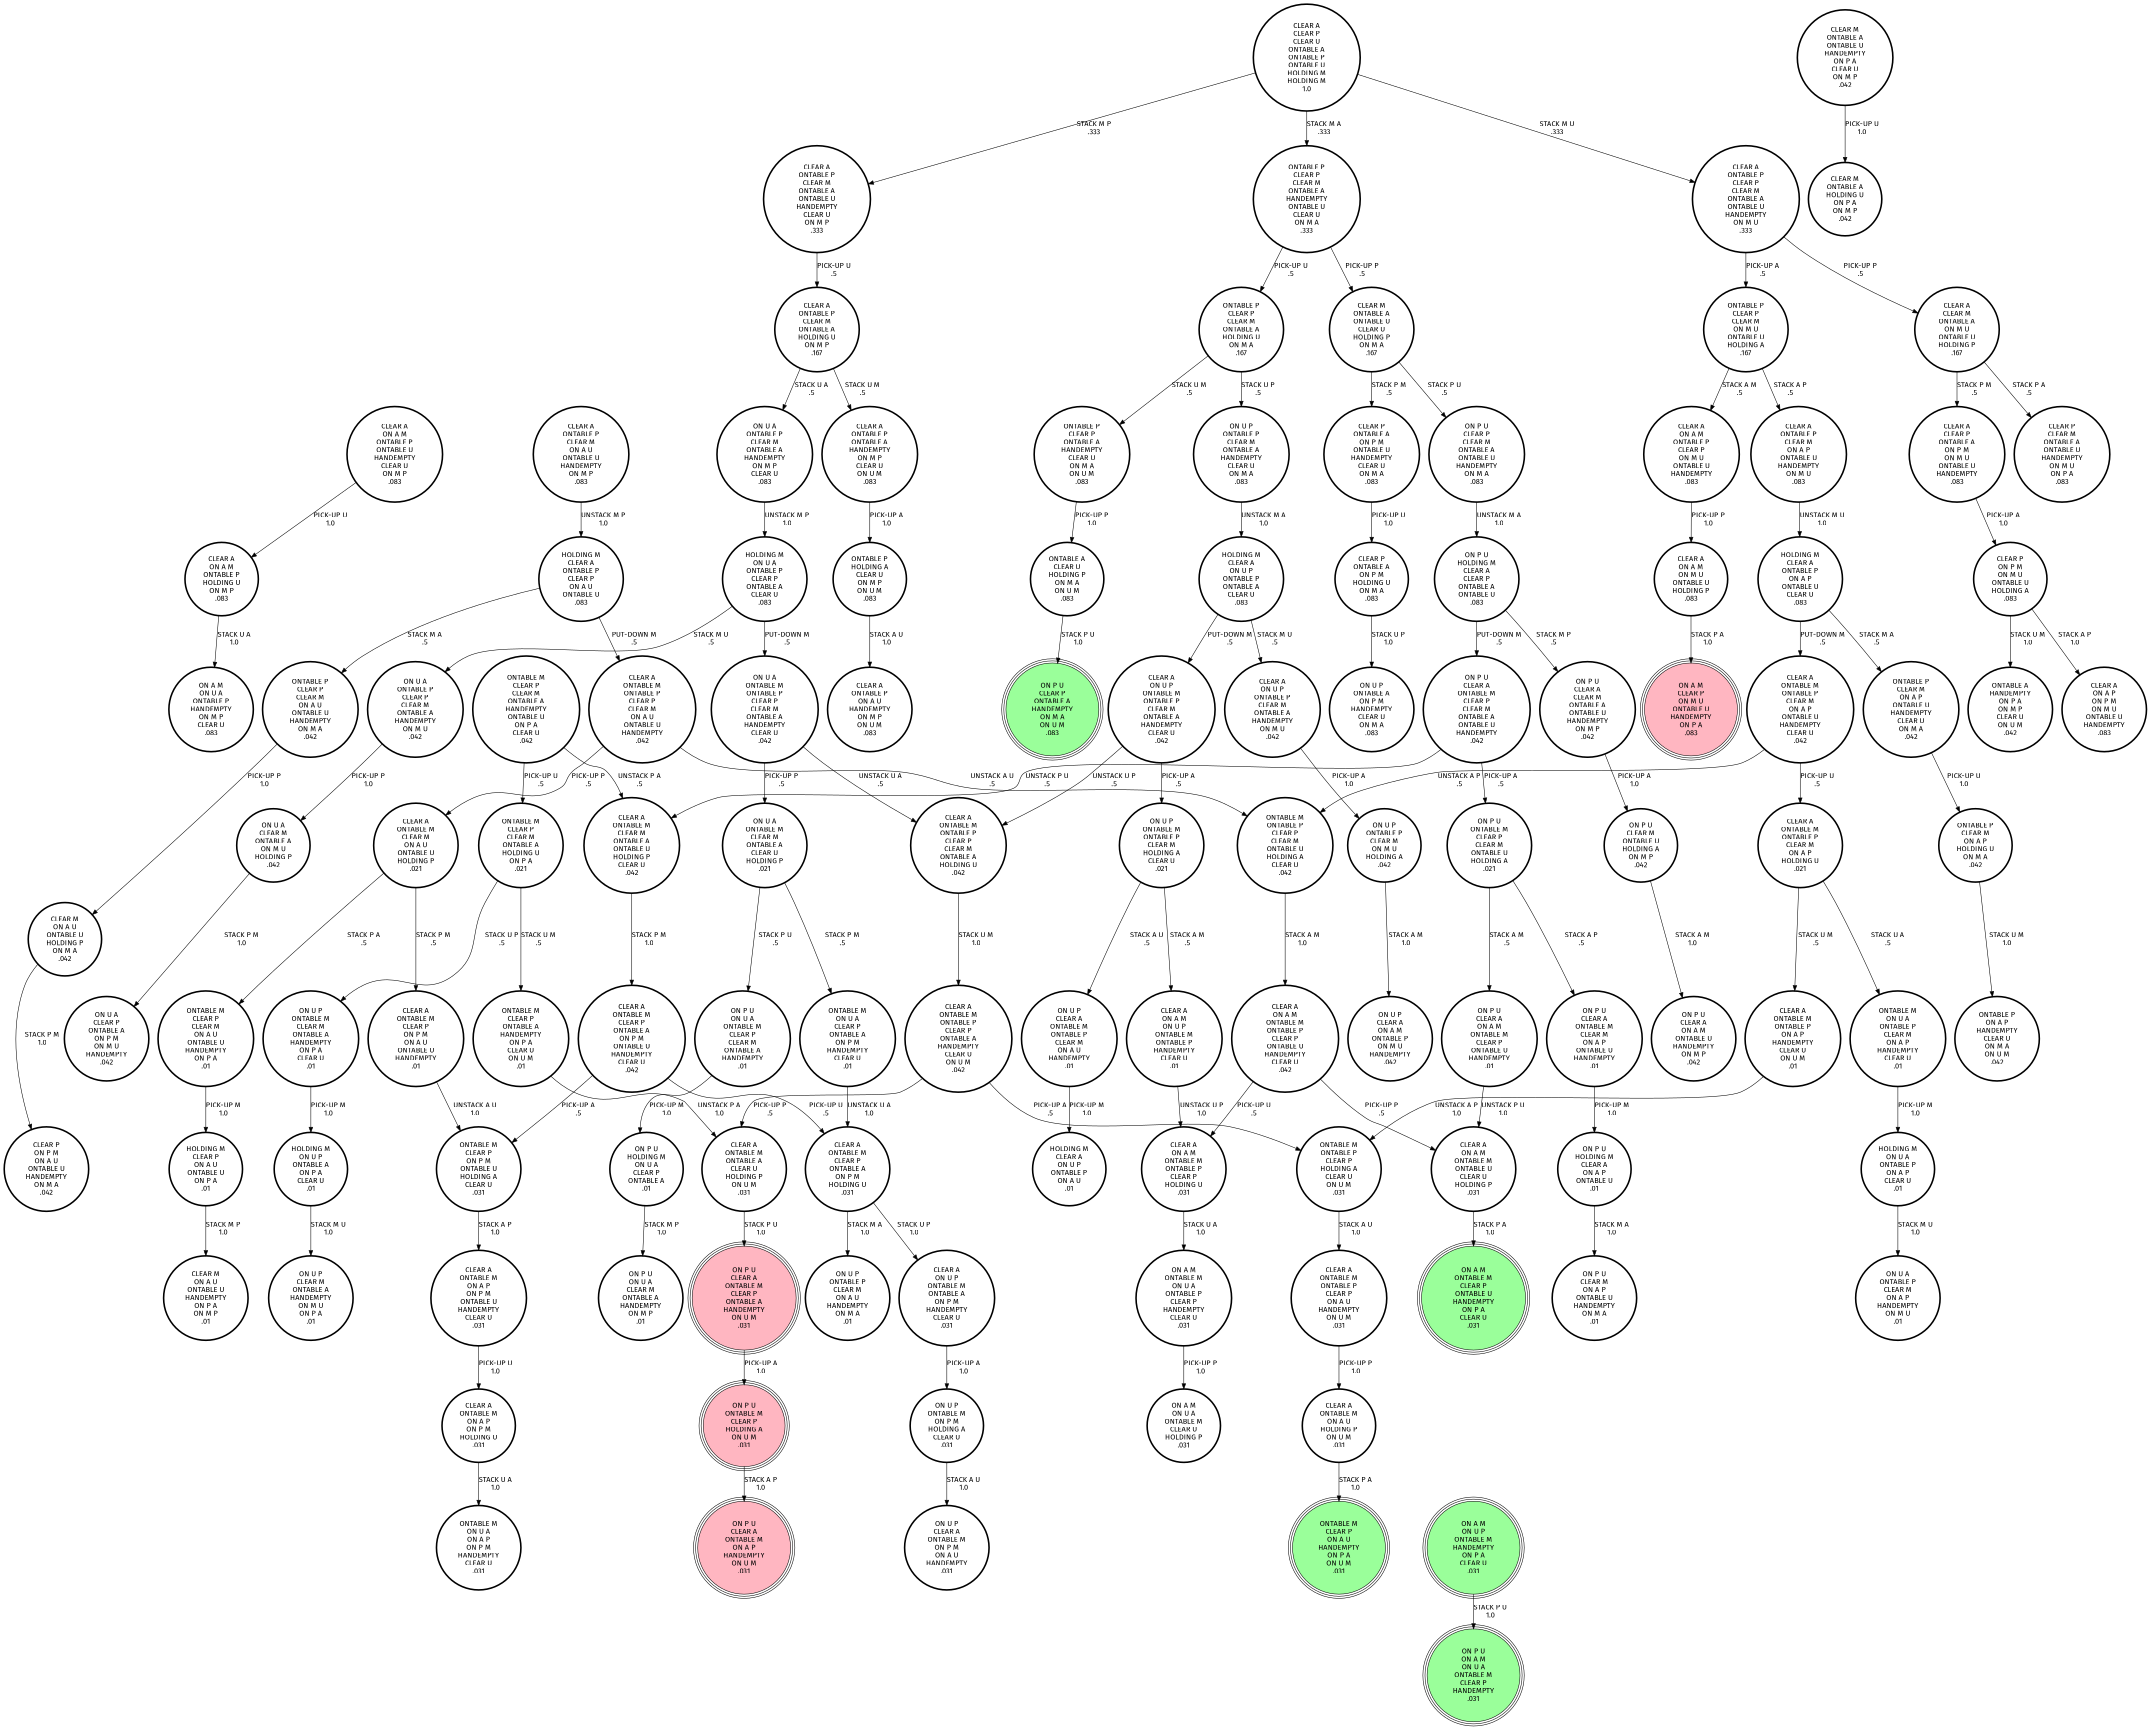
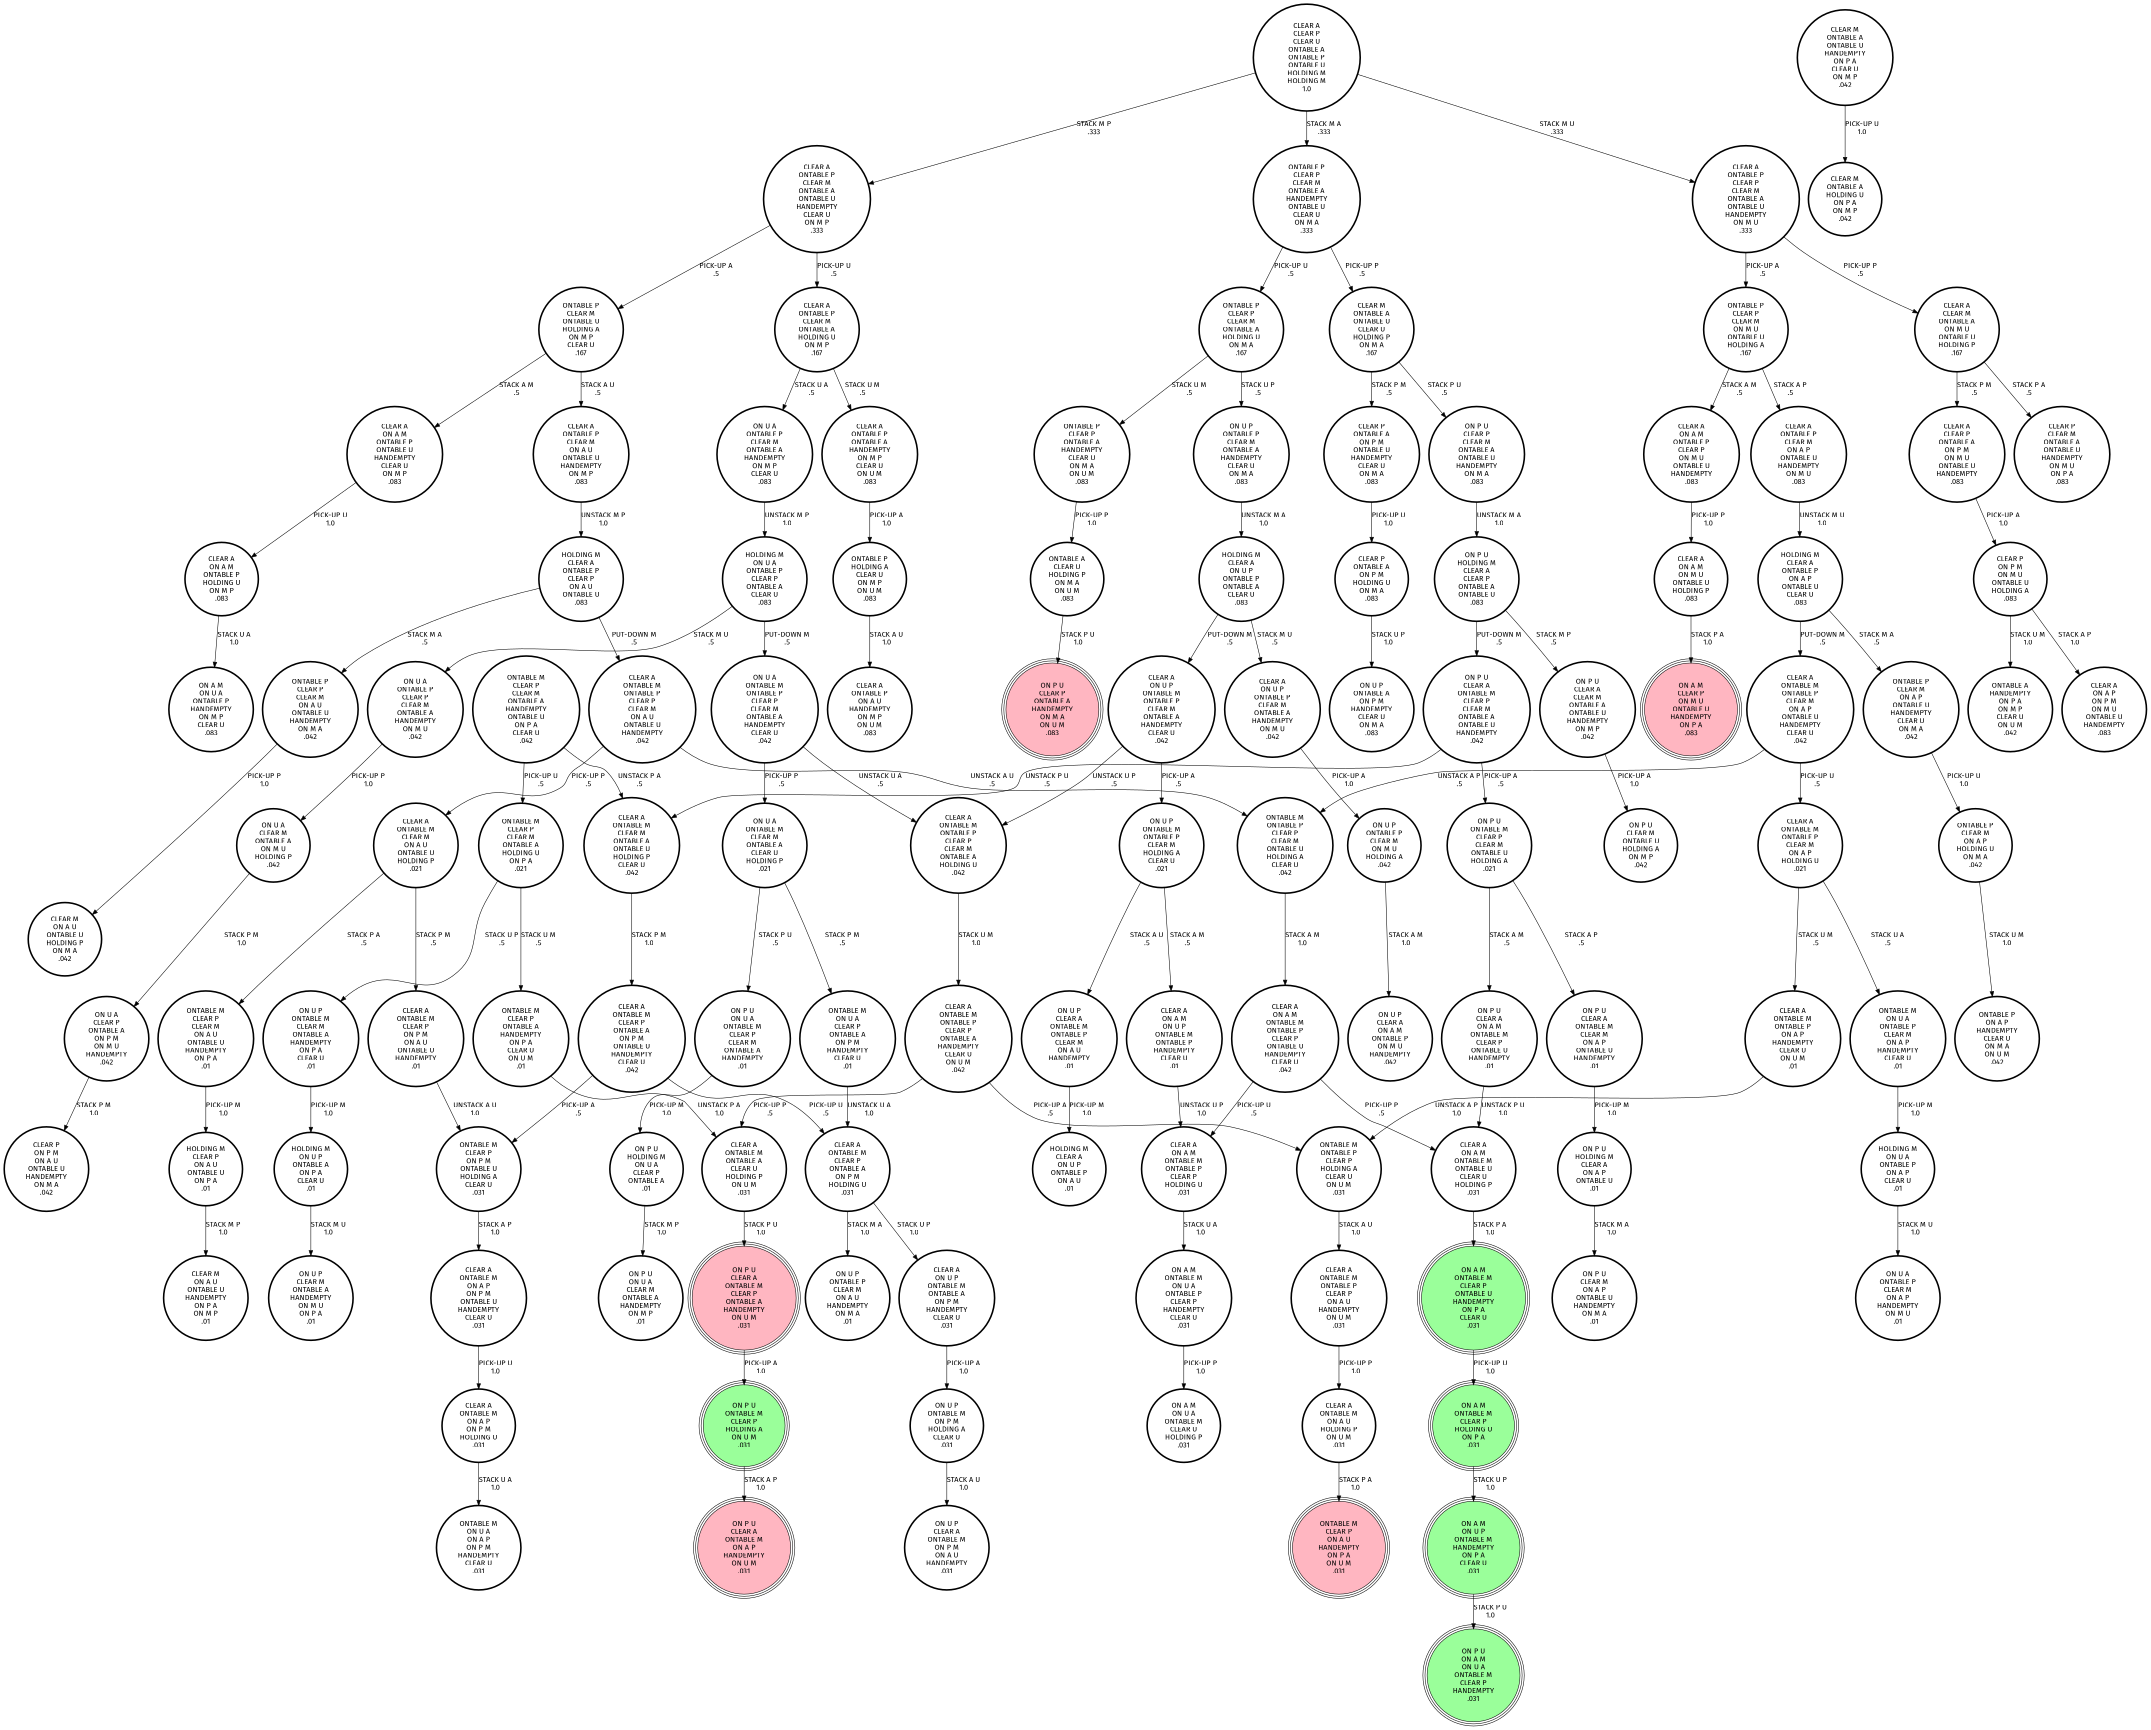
node "ONTABLE P CLEAR M ONTABLE U HOLDING A ON M P CLEAR U .167": added
node "ON P U CLEAR P ONTABLE A HANDEMPTY ON M A ON U M .083": fillcolor palegreen1 -> lightpink
node "ON P U CLEAR A ON A M ONTABLE U HANDEMPTY ON M P .042": removed
edge "CLEAR M ON A U ONTABLE U HOLDING P ON M A .042" -> "CLEAR P ON P M ON A U ONTABLE U HANDEMPTY ON M A .042": now "ON U A CLEAR P ONTABLE A ON P M ON M U HANDEMPTY .042" -> "CLEAR P ON P M ON A U ONTABLE U HANDEMPTY ON M A .042"
node "ON P U ONTABLE M CLEAR P HOLDING A ON U M .031": fillcolor lightpink -> palegreen1
node "ON A M ONTABLE M CLEAR P HOLDING U ON P A .031": added
node "ONTABLE M CLEAR P ON A U HANDEMPTY ON P A ON U M .031": fillcolor palegreen1 -> lightpink
